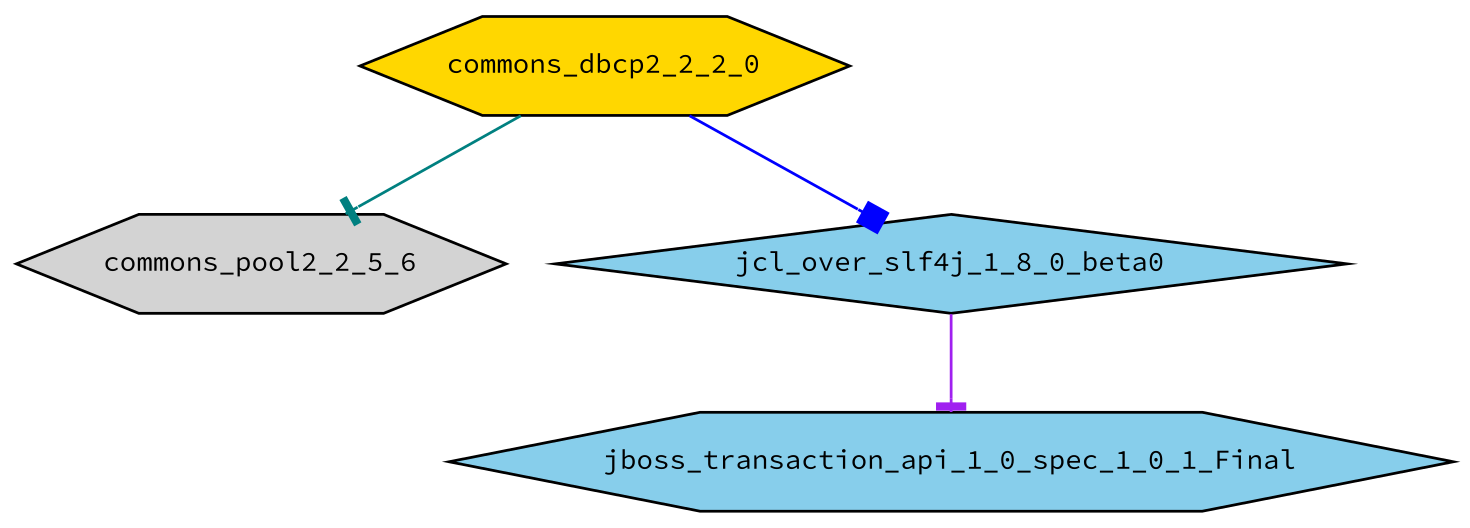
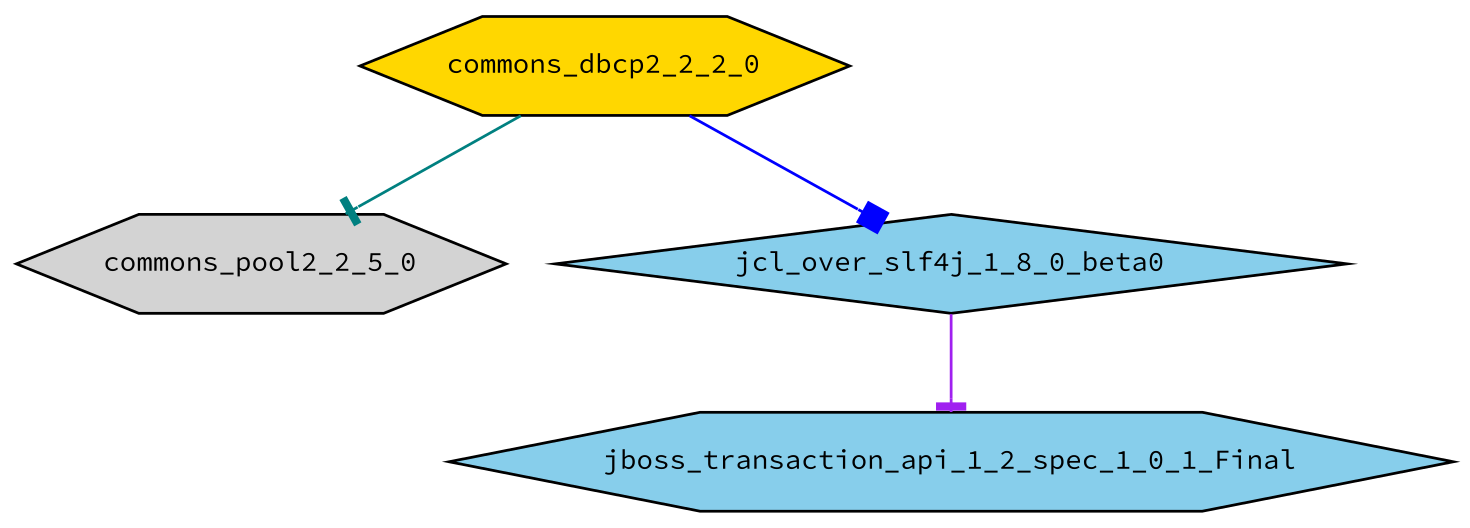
node "commons_pool2_2_5_6": label "commons_pool2_2_5_6" -> "commons_pool2_2_5_0"
node "jboss_transaction_api_1_0_spec_1_0_1_Final": label "jboss_transaction_api_1_0_spec_1_0_1_Final" -> "jboss_transaction_api_1_2_spec_1_0_1_Final"
